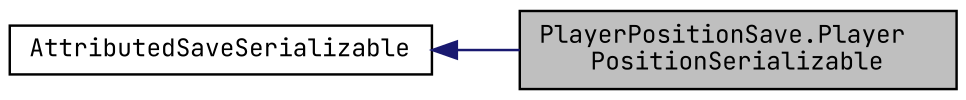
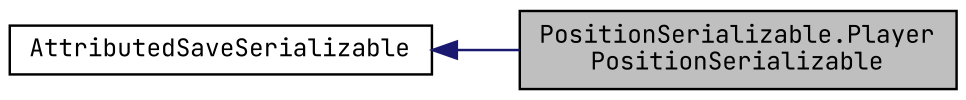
node "PlayerPositionSave.Player PositionSerializable": label "PlayerPositionSave.Player PositionSerializable" -> "PositionSerializable.Player PositionSerializable"
